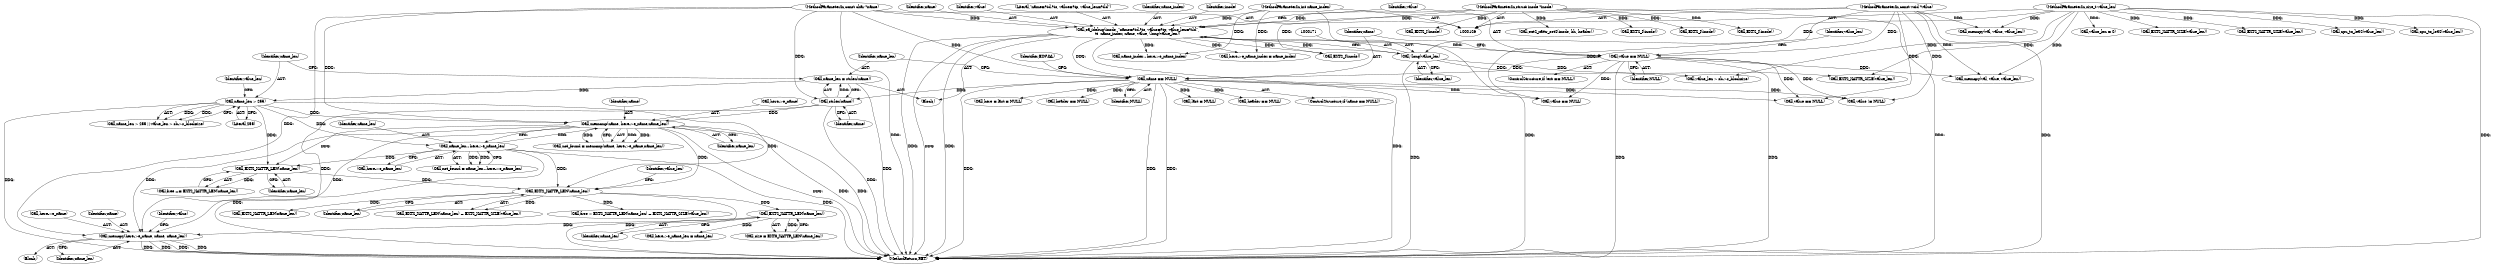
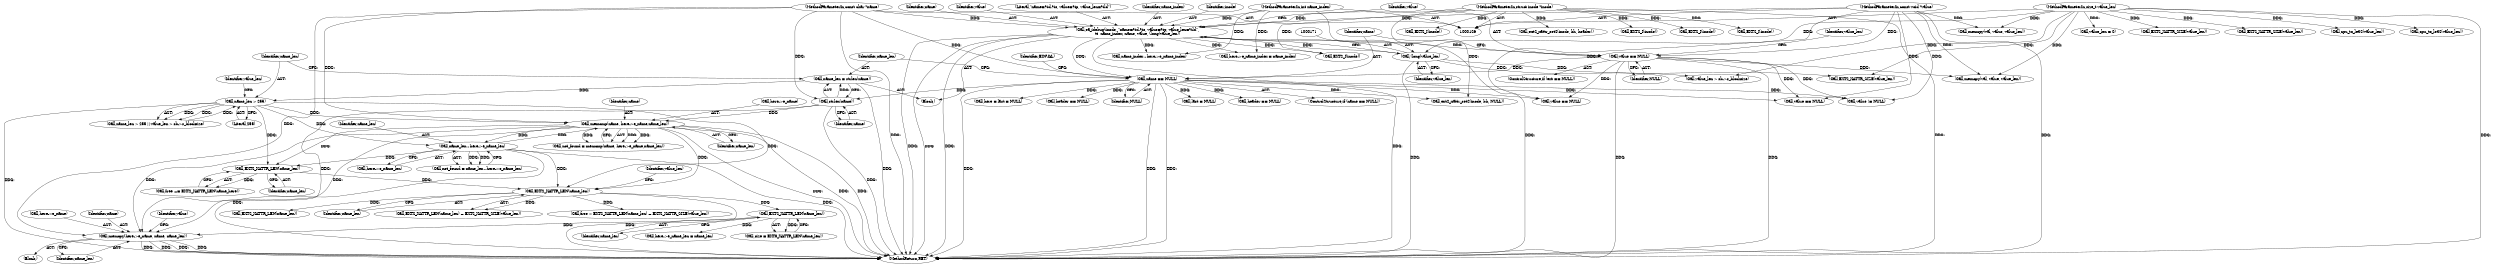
node "(Call,ext2_xattr_set2(inode, bh, NULL))": added
edge "(Call,name_len > 255 || value_len > sb->s_blocksize)" -> "(Call,name_len > 255)": label "CFG: " -> "DDG: "
edge "(Call,memcmp(name, here->e_name,name_len))" -> "(Call,name_len - here->e_name_len)": label "CFG: " -> "DDG: "
node "(Call,free += EXT2_XATTR_LEN(name_len))": label "(Call,free += EXT2_XATTR_LEN(name_len))" -> "(Call,free += EXT2_XATTR_LEN(name_here))"
